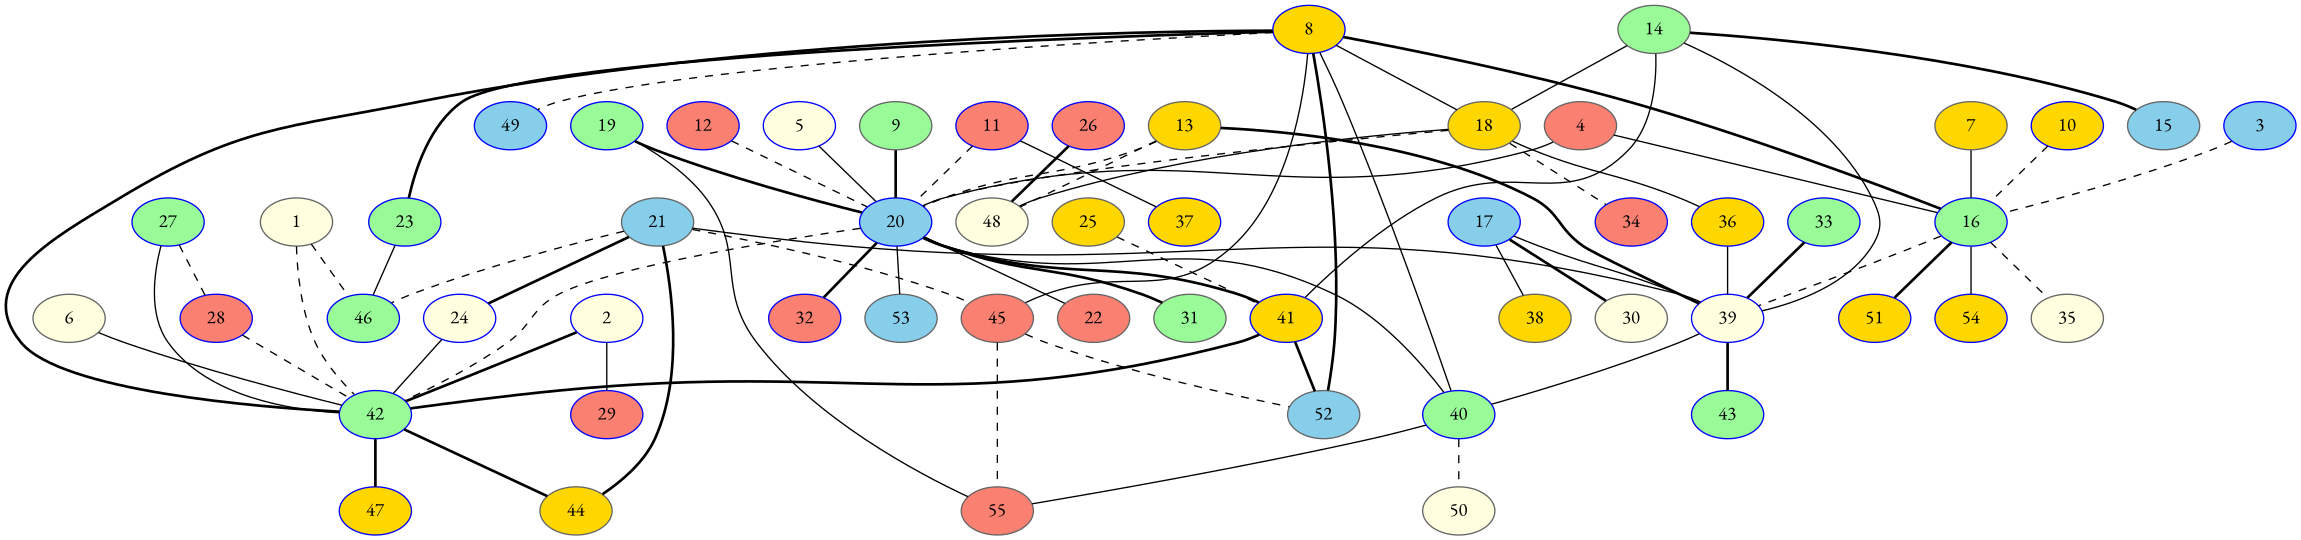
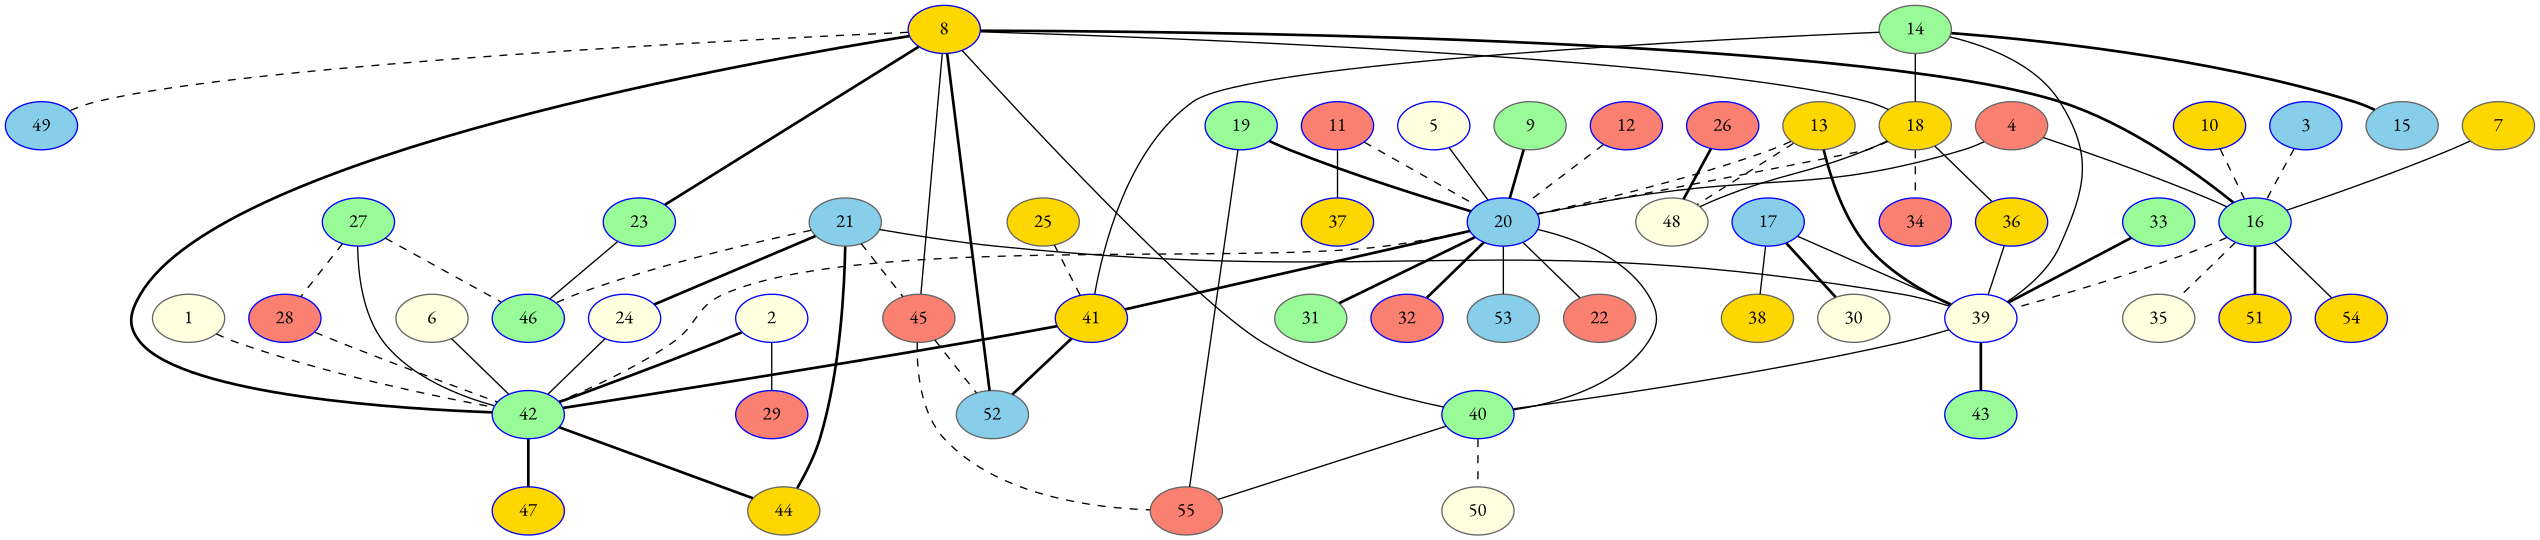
edge "1" -- "46": now "27" -- "46"
